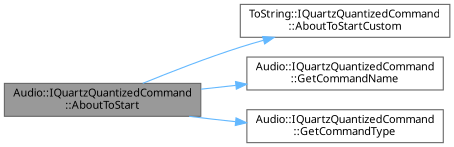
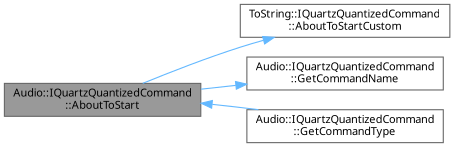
edge "Audio::IQuartzQuantizedCommand ::AboutToStart" -> "Audio::IQuartzQuantizedCommand ::GetCommandType": reversed
